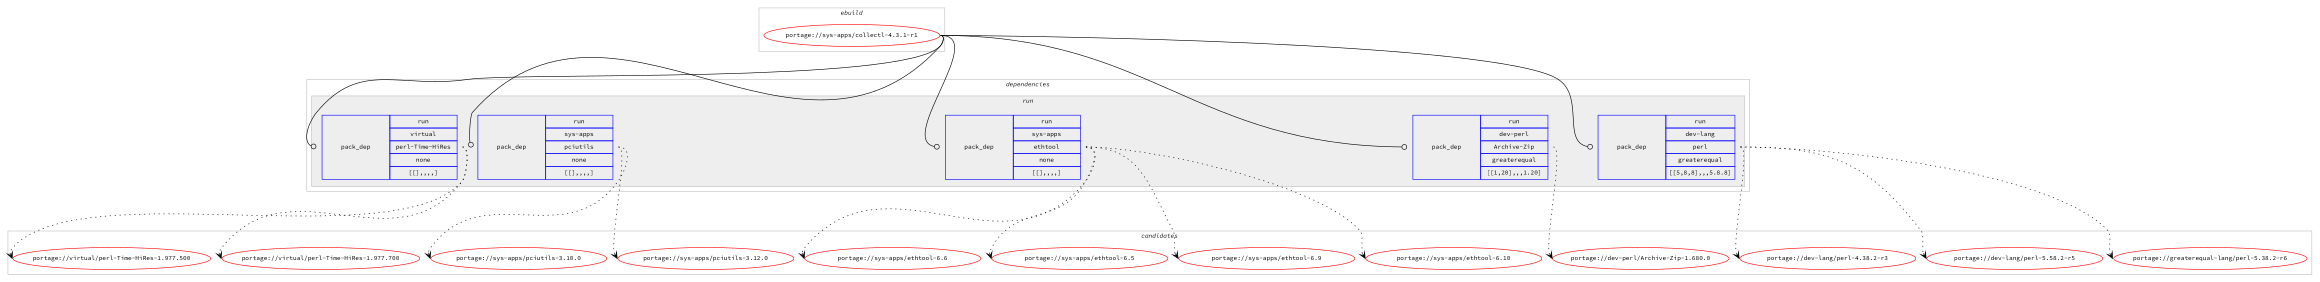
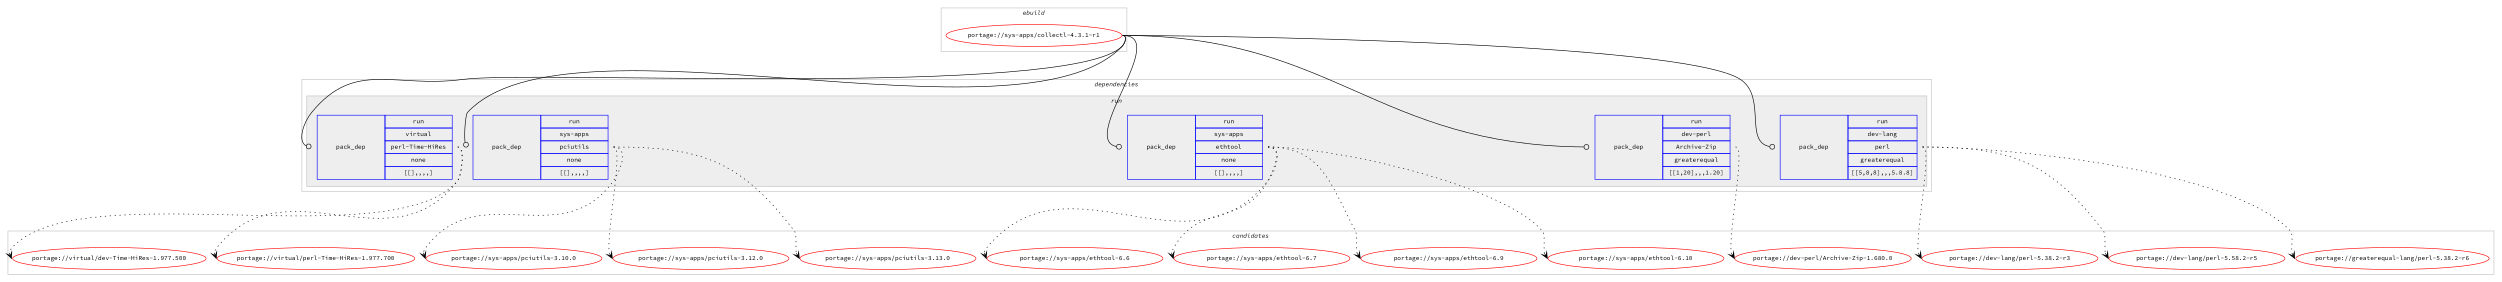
node "portage://virtual/perl-Time-HiRes-1.977.500": label "portage://virtual/perl-Time-HiRes-1.977.500" -> "portage://virtual/dev-Time-HiRes-1.977.500"
node "portage://sys-apps/pciutils-3.13.0": added
node "portage://sys-apps/ethtool-6.5": label "portage://sys-apps/ethtool-6.5" -> "portage://sys-apps/ethtool-6.7"
node "portage://dev-lang/perl-4.38.2-r3": label "portage://dev-lang/perl-4.38.2-r3" -> "portage://dev-lang/perl-5.38.2-r3"
